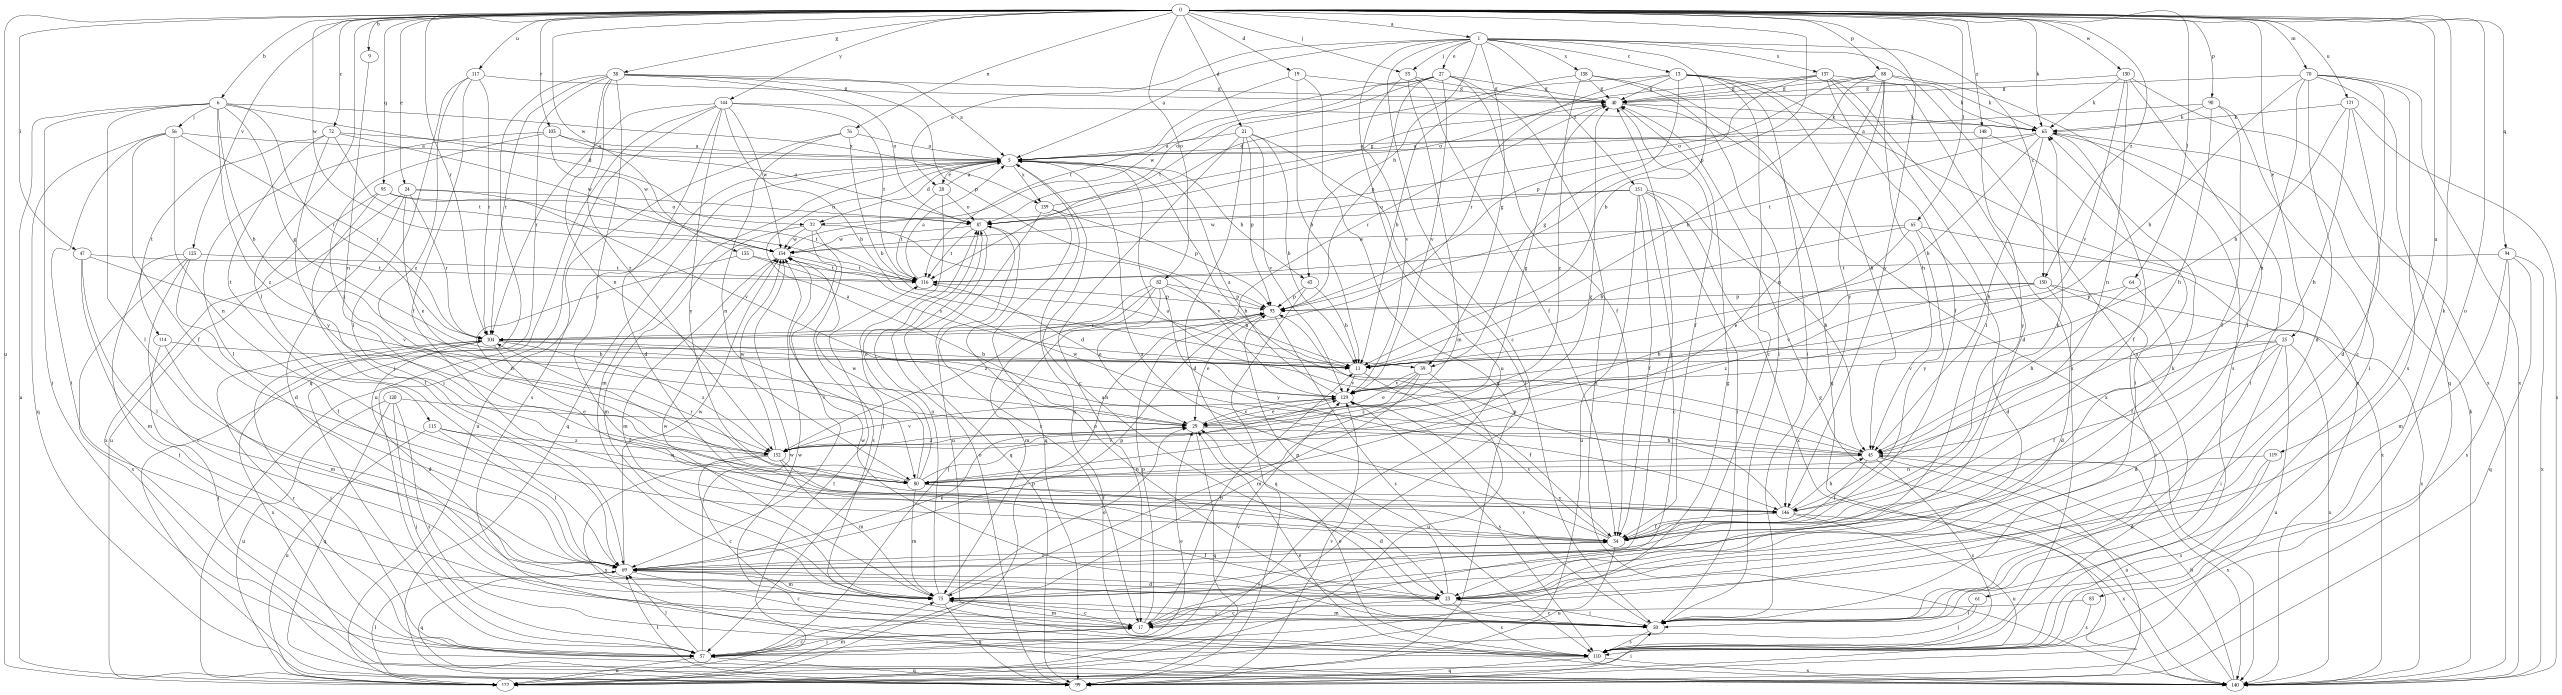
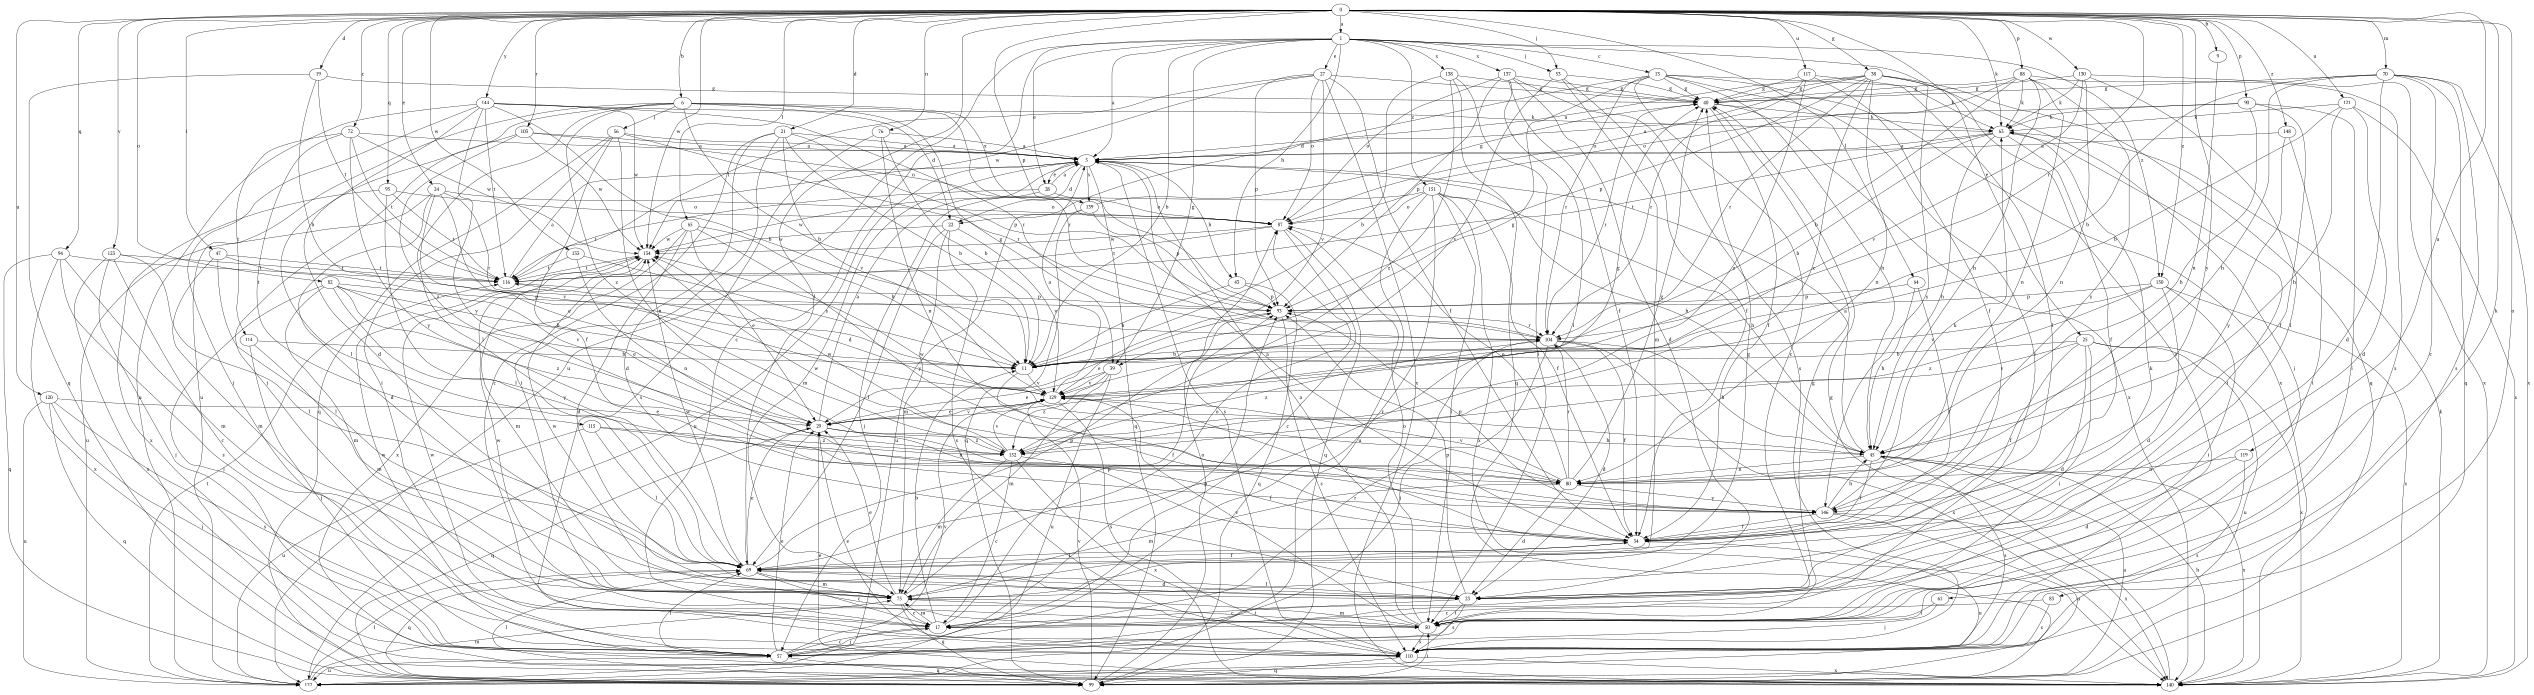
edge "0" -> "122": now "0" -> "120"
